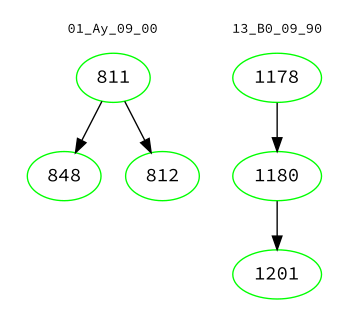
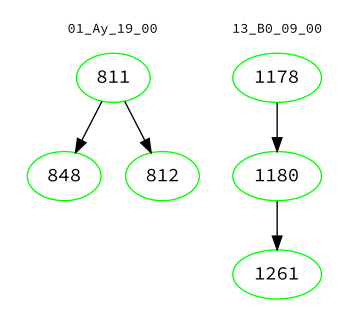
cluster "01_Ay_09_00": label "01_Ay_09_00" -> "01_Ay_19_00"
cluster "13_B0_09_90": label "13_B0_09_90" -> "13_B0_09_00"
node "1201": label "1201" -> "1261"
